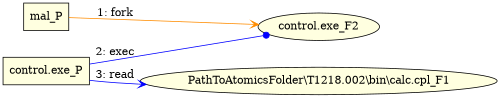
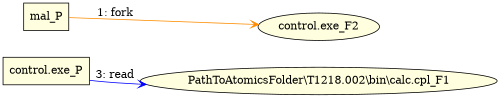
edge "control.exe_P" -> "control.exe_F2": removed, label "2: exec"
